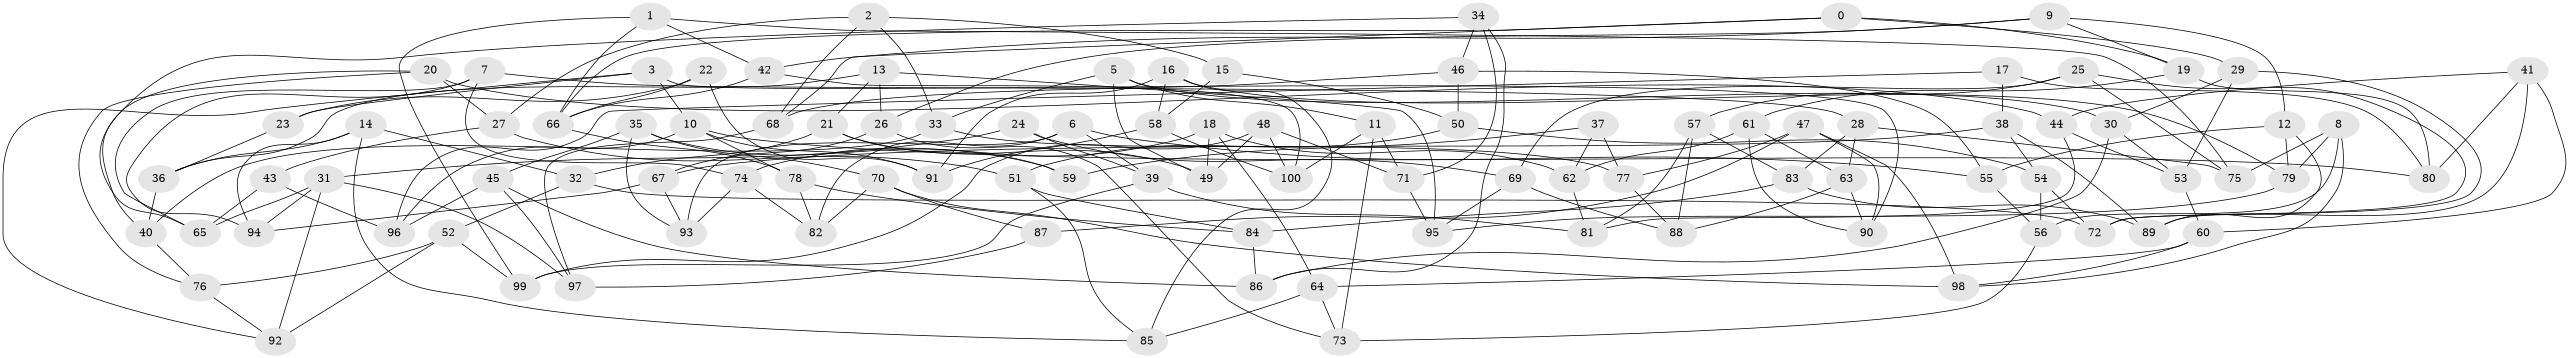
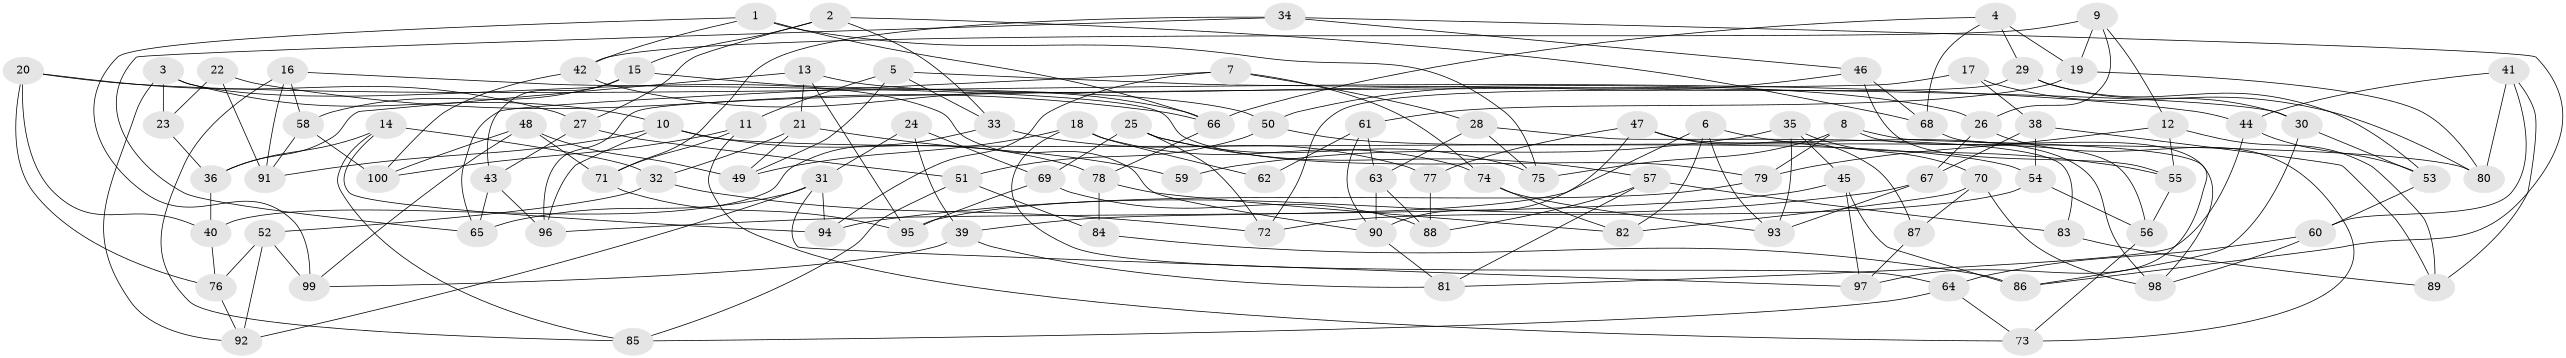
node "0": label "0" -> "4"
edge "15" -- "43": added
node "37": removed
edge "62" -- "81": now "90" -- "81"
edge "83" -- "84": removed
